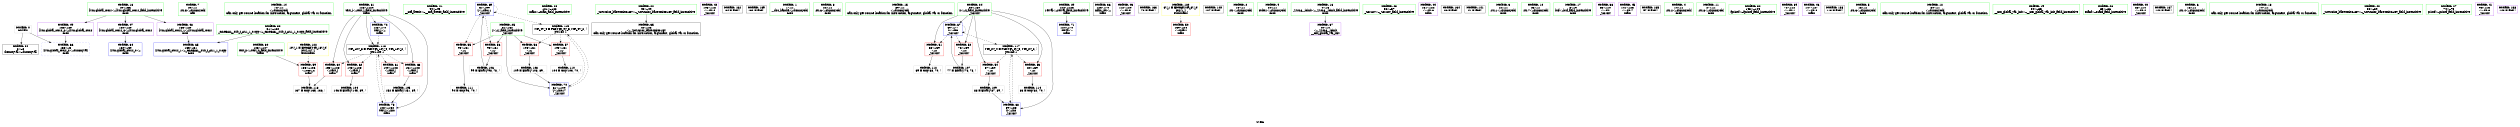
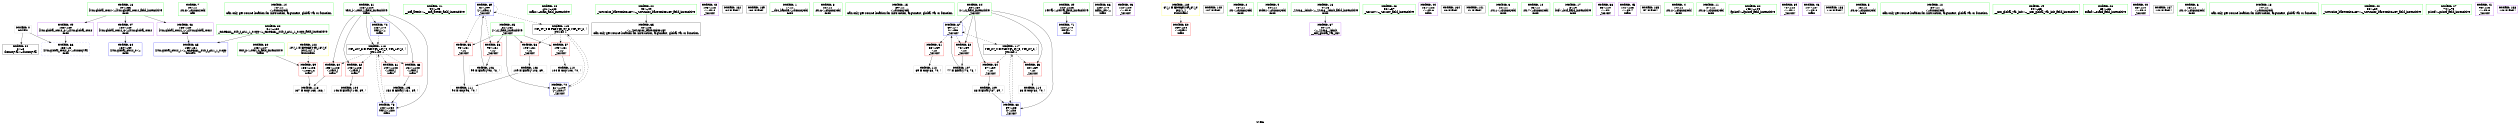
node "NodeID: 133": removed
edge "NodeID: 24" -> "NodeID: 51": removed
node "NodeID: 65": text "Glob" -> "NullPtr"
edge "NodeID: 108" -> "NodeID: 70": now "NodeID: 108" -> "NodeID: 111"
